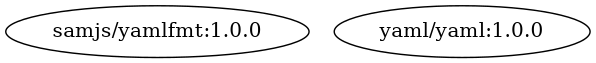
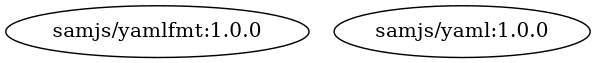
node "yaml/yaml:1.0.0": label "yaml/yaml:1.0.0" -> "samjs/yaml:1.0.0"
